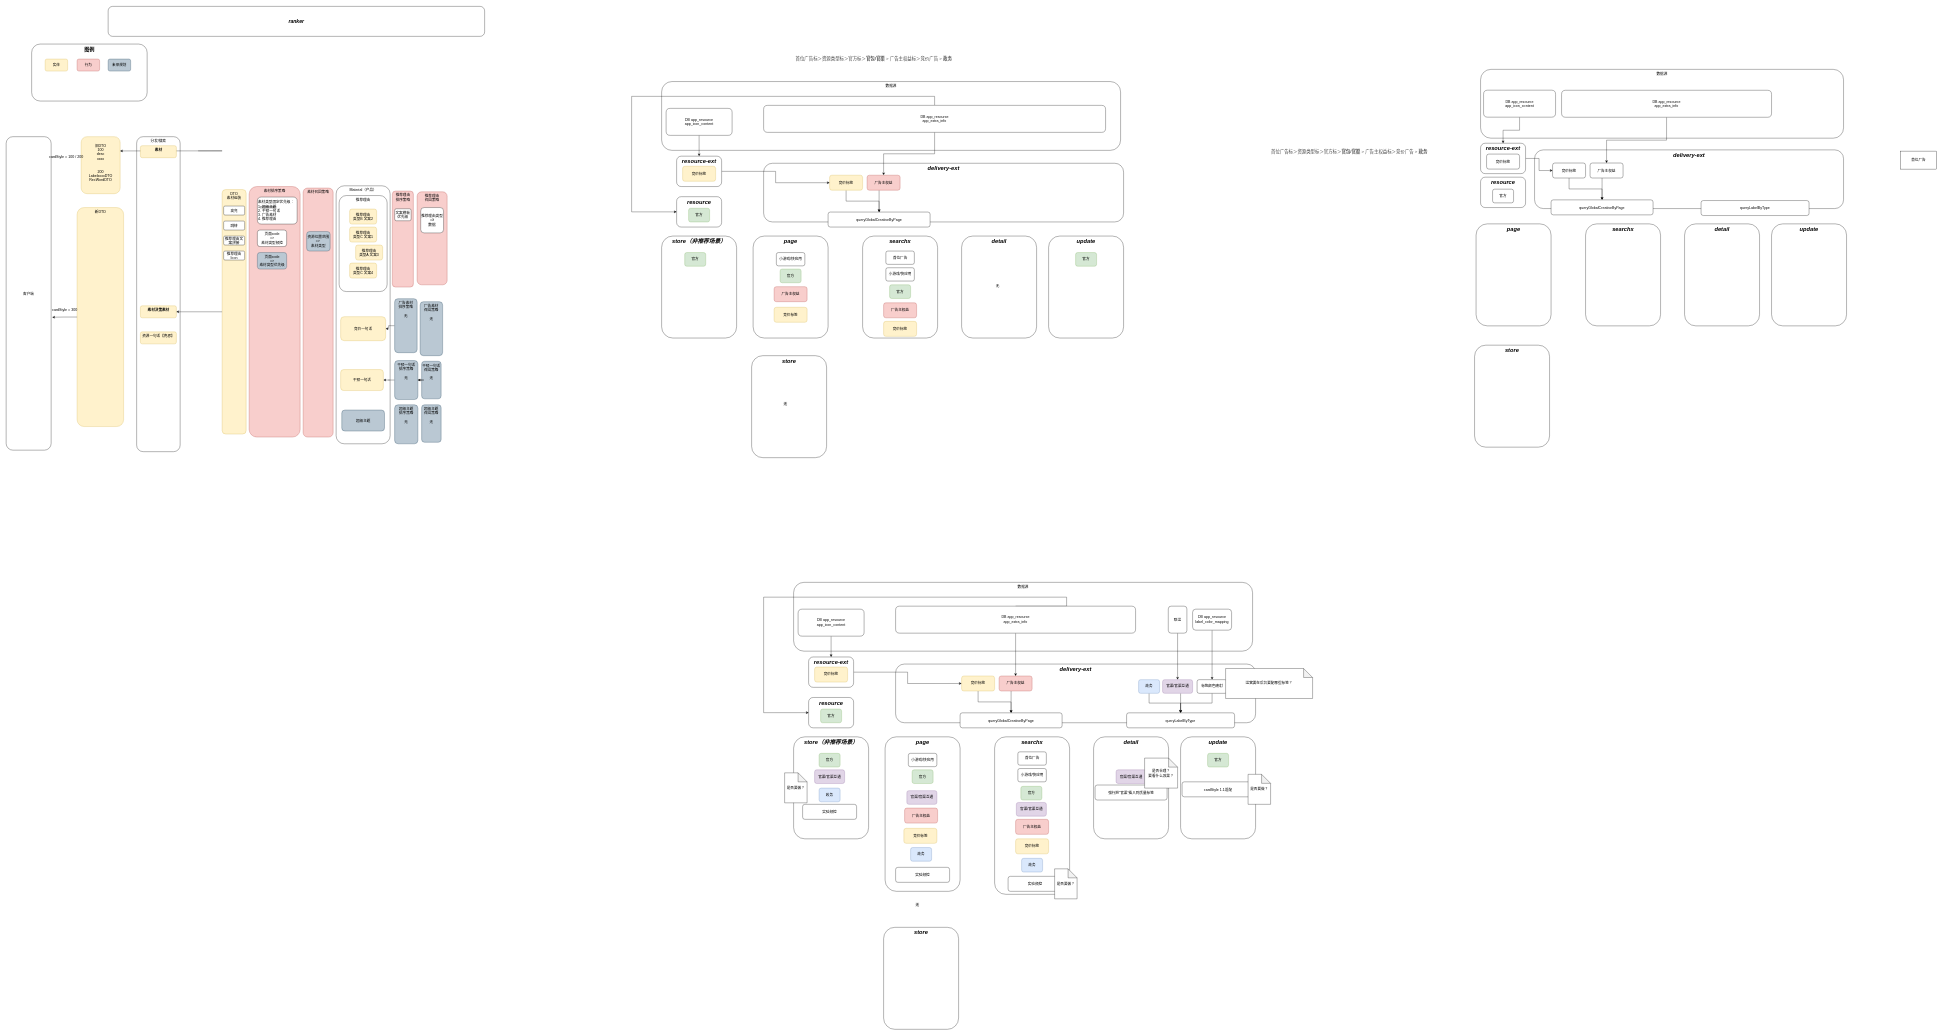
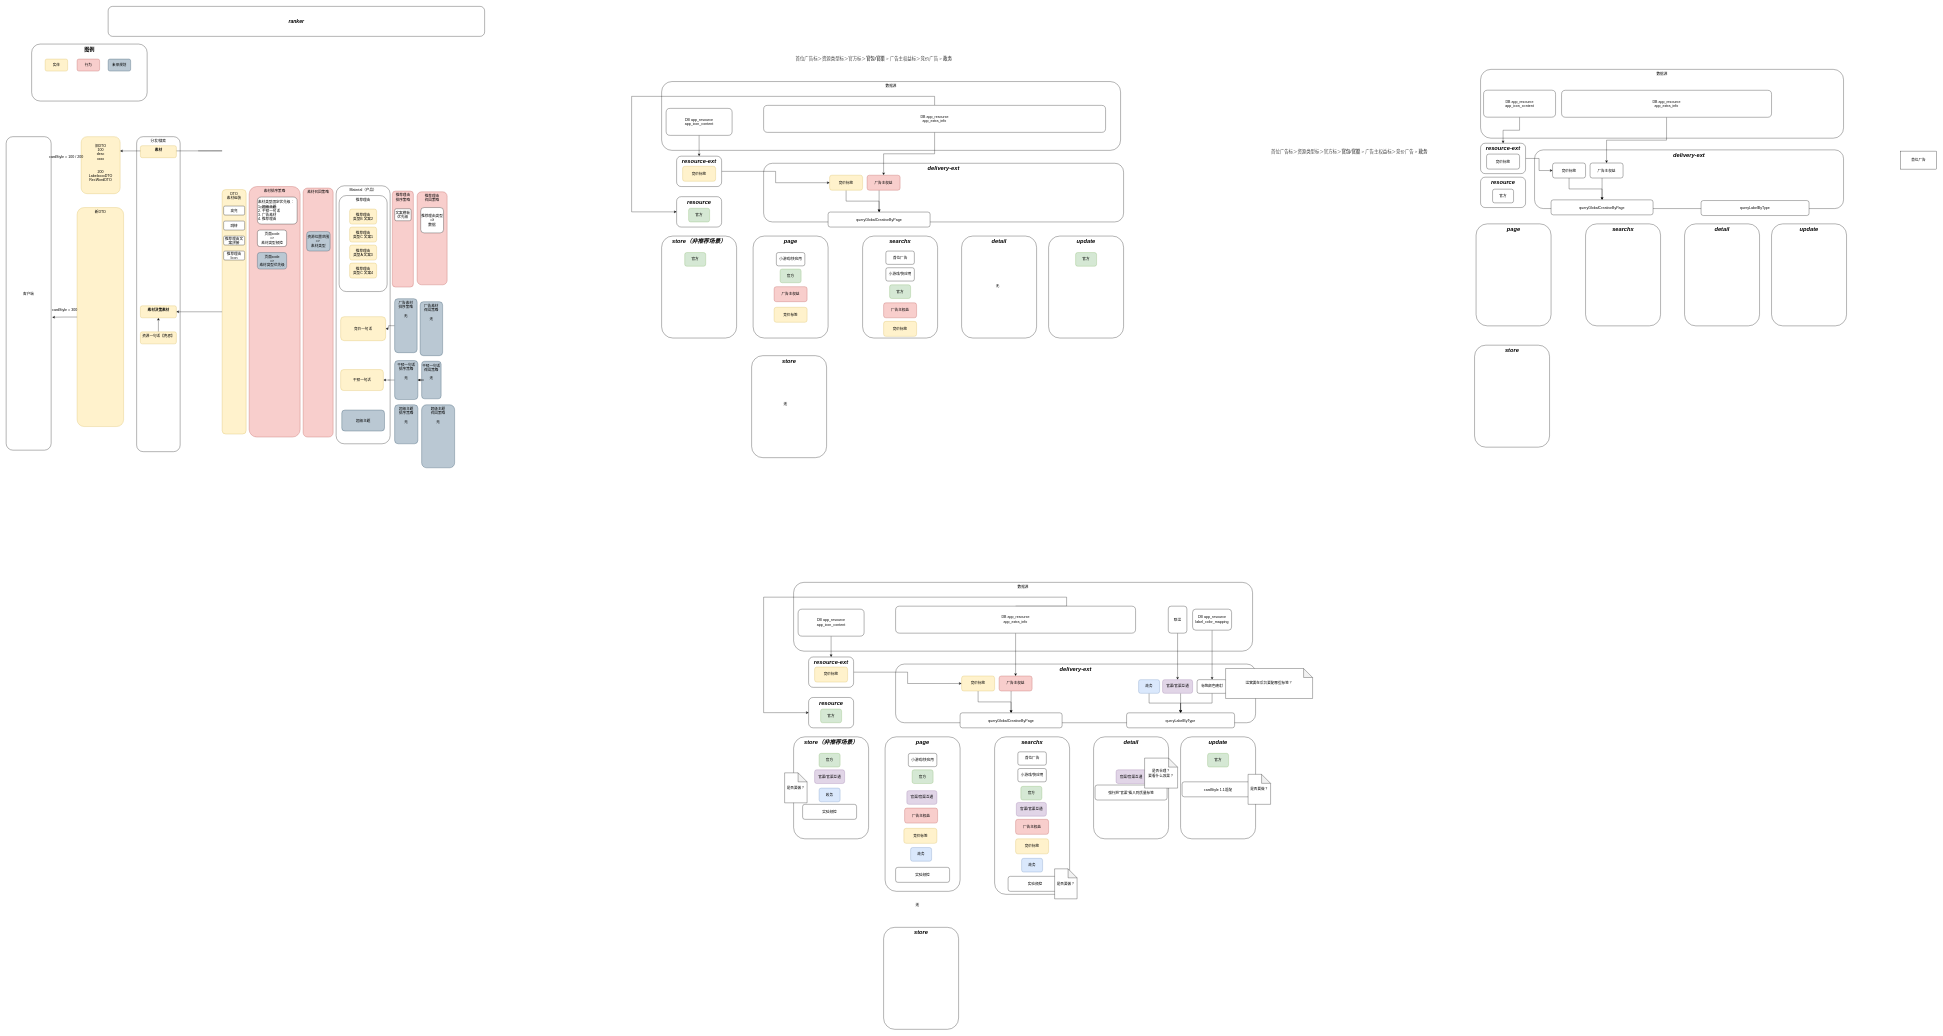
node "推荐理由 类型A 文案3": moved (369, 252) -> (363, 252)
edge "资源一句话【兜底】" -> "素材决策素材": added
node "超级主题 召回策略 无": size 20x38 -> 33x63
